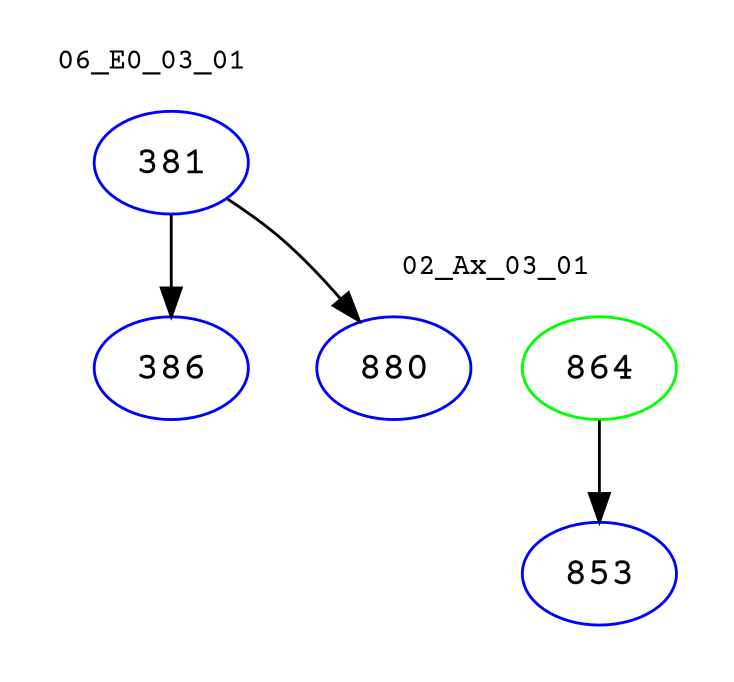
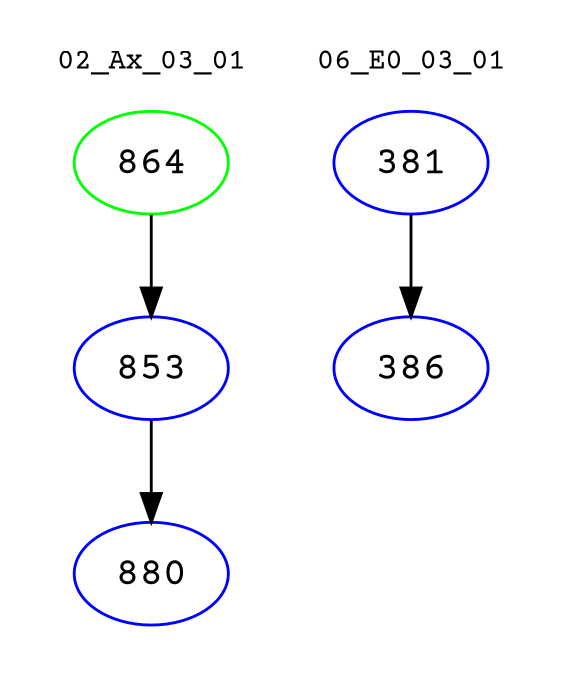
edge "381" -> "880": now "853" -> "880"
